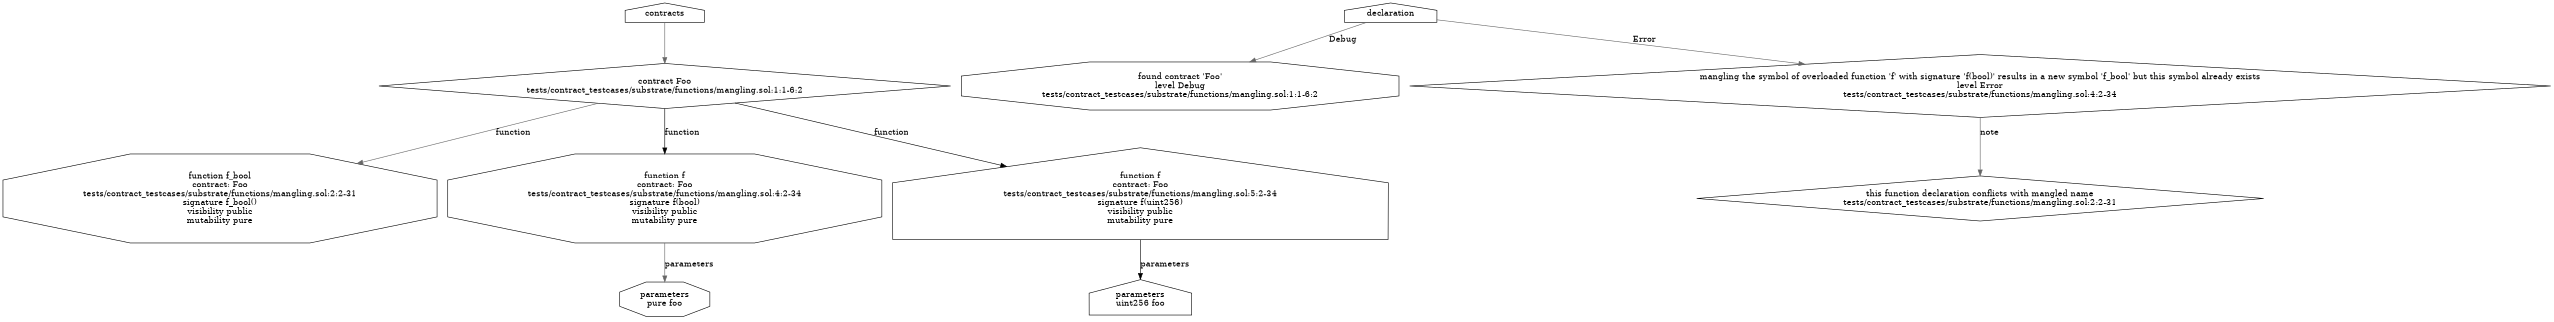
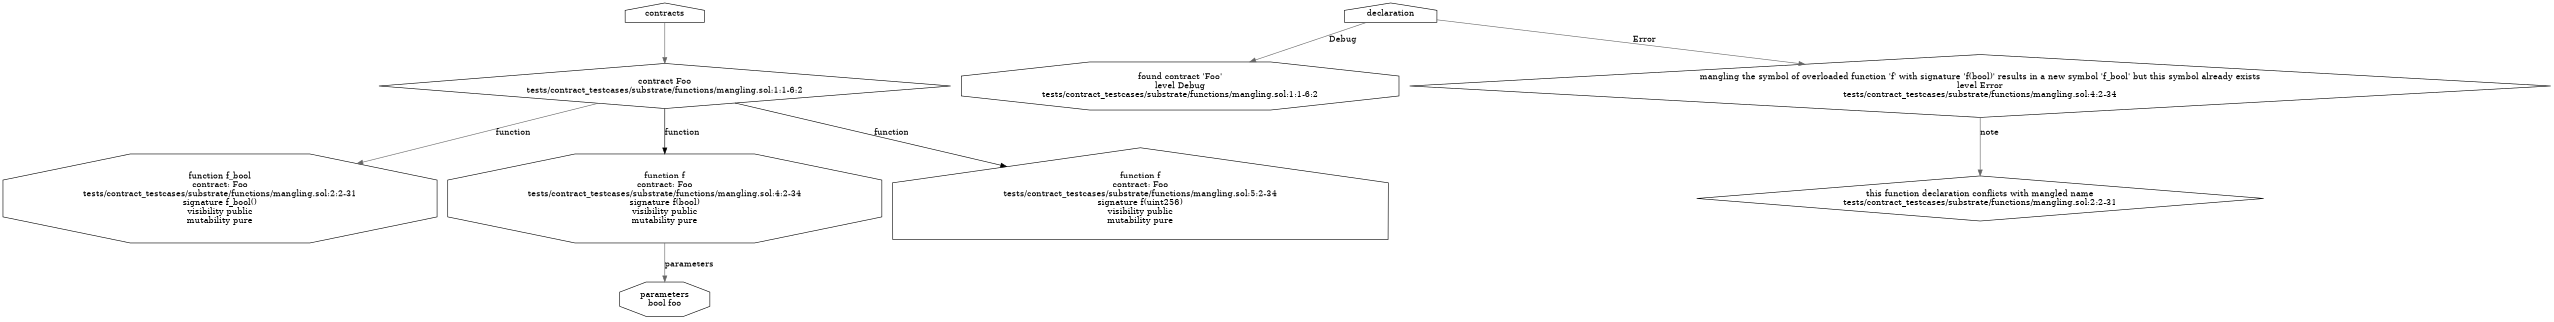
node "parameters pure foo": label "parameters pure foo" -> "parameters bool foo"
node "parameters uint256 foo": removed
